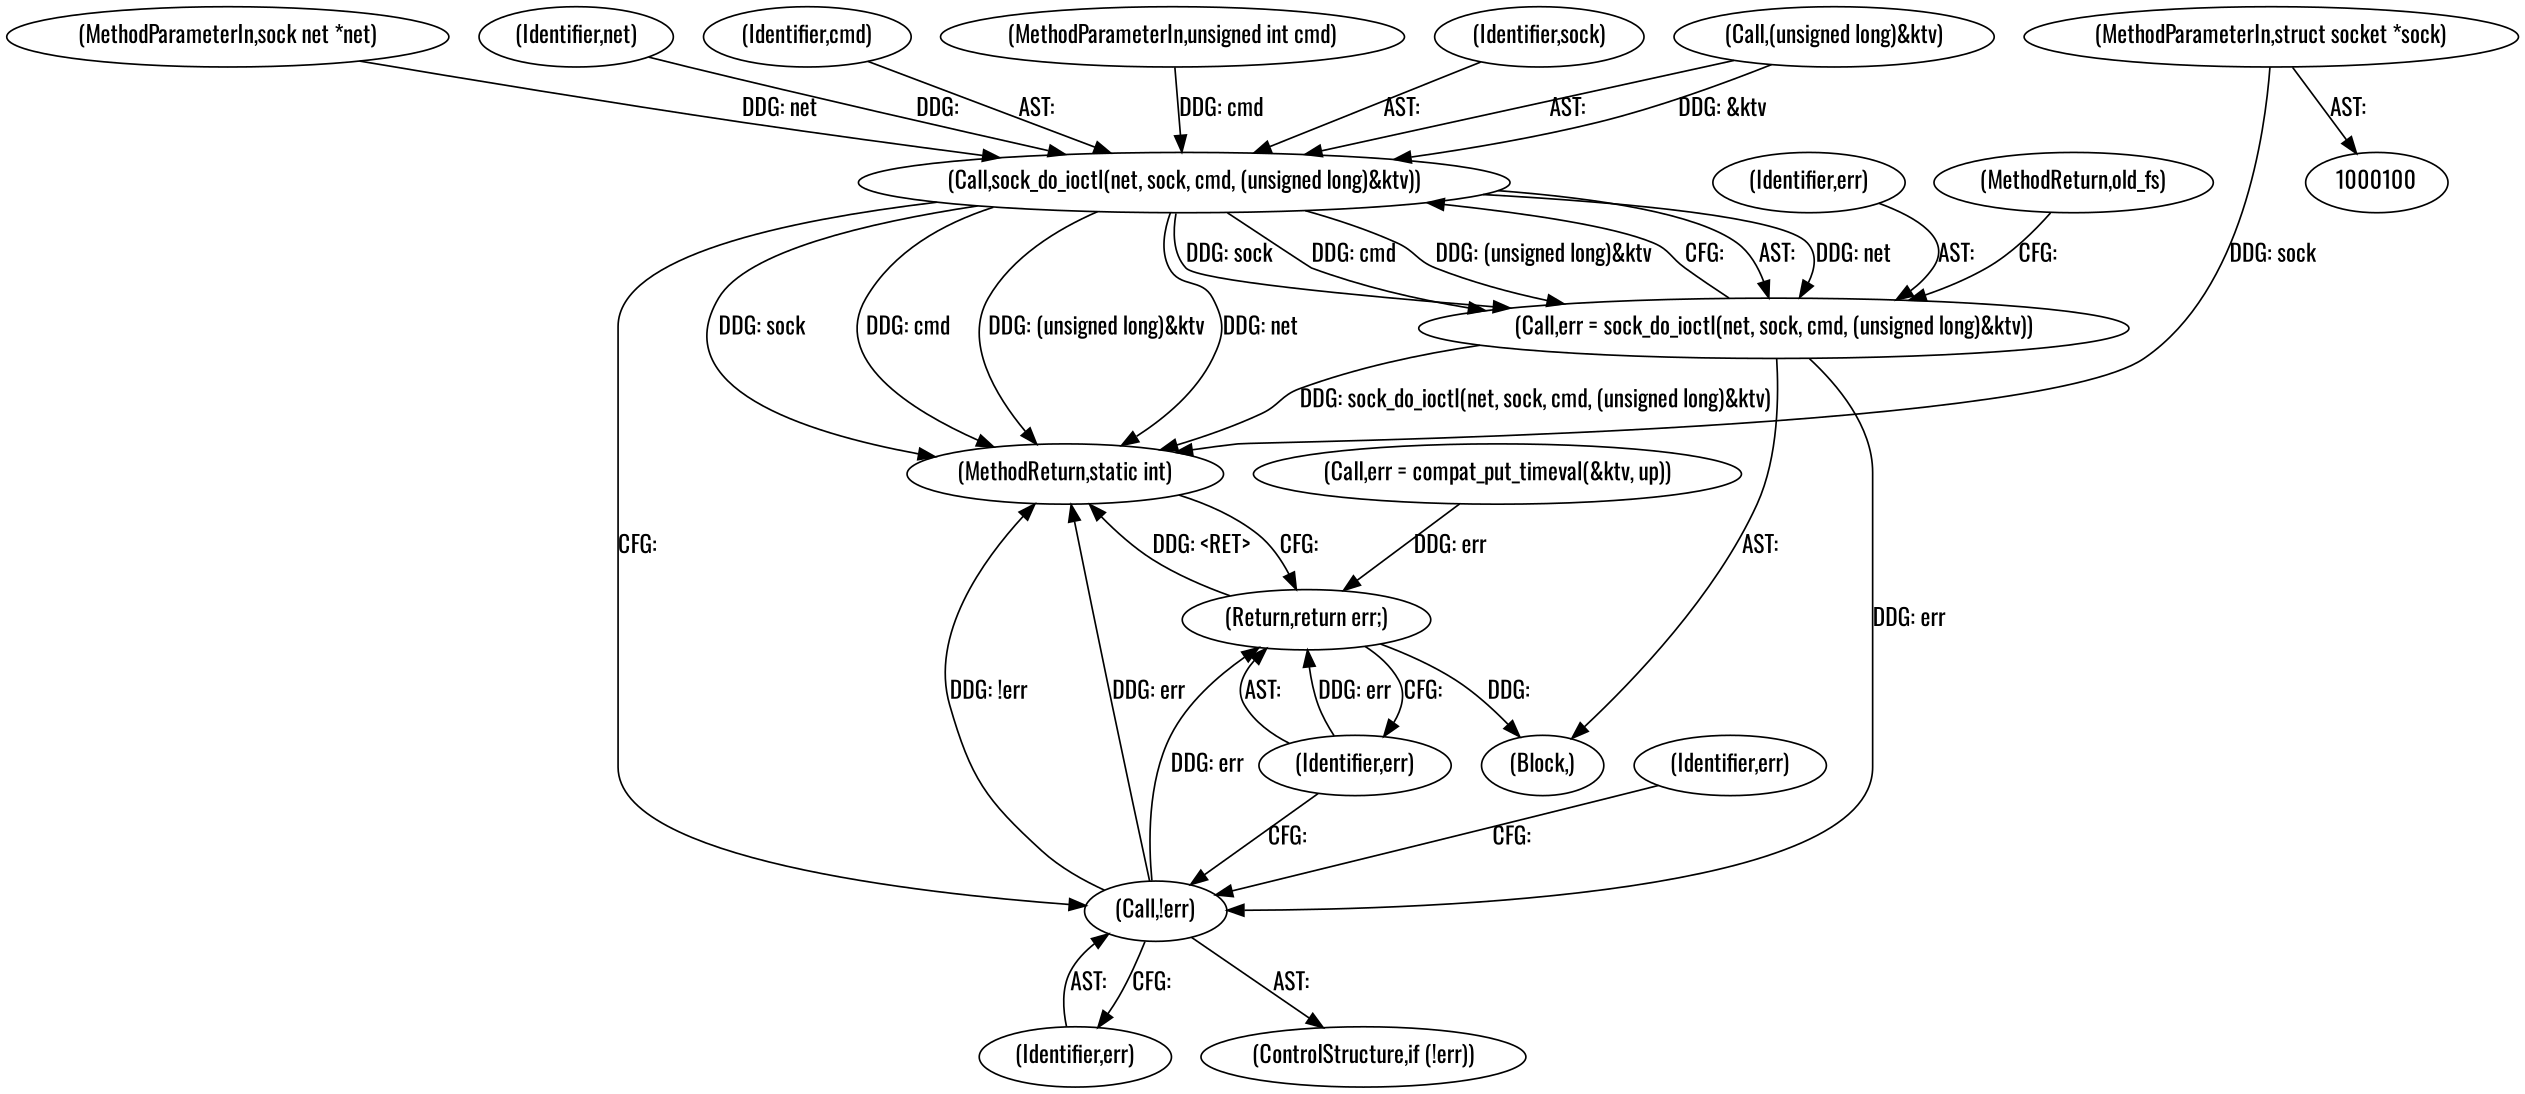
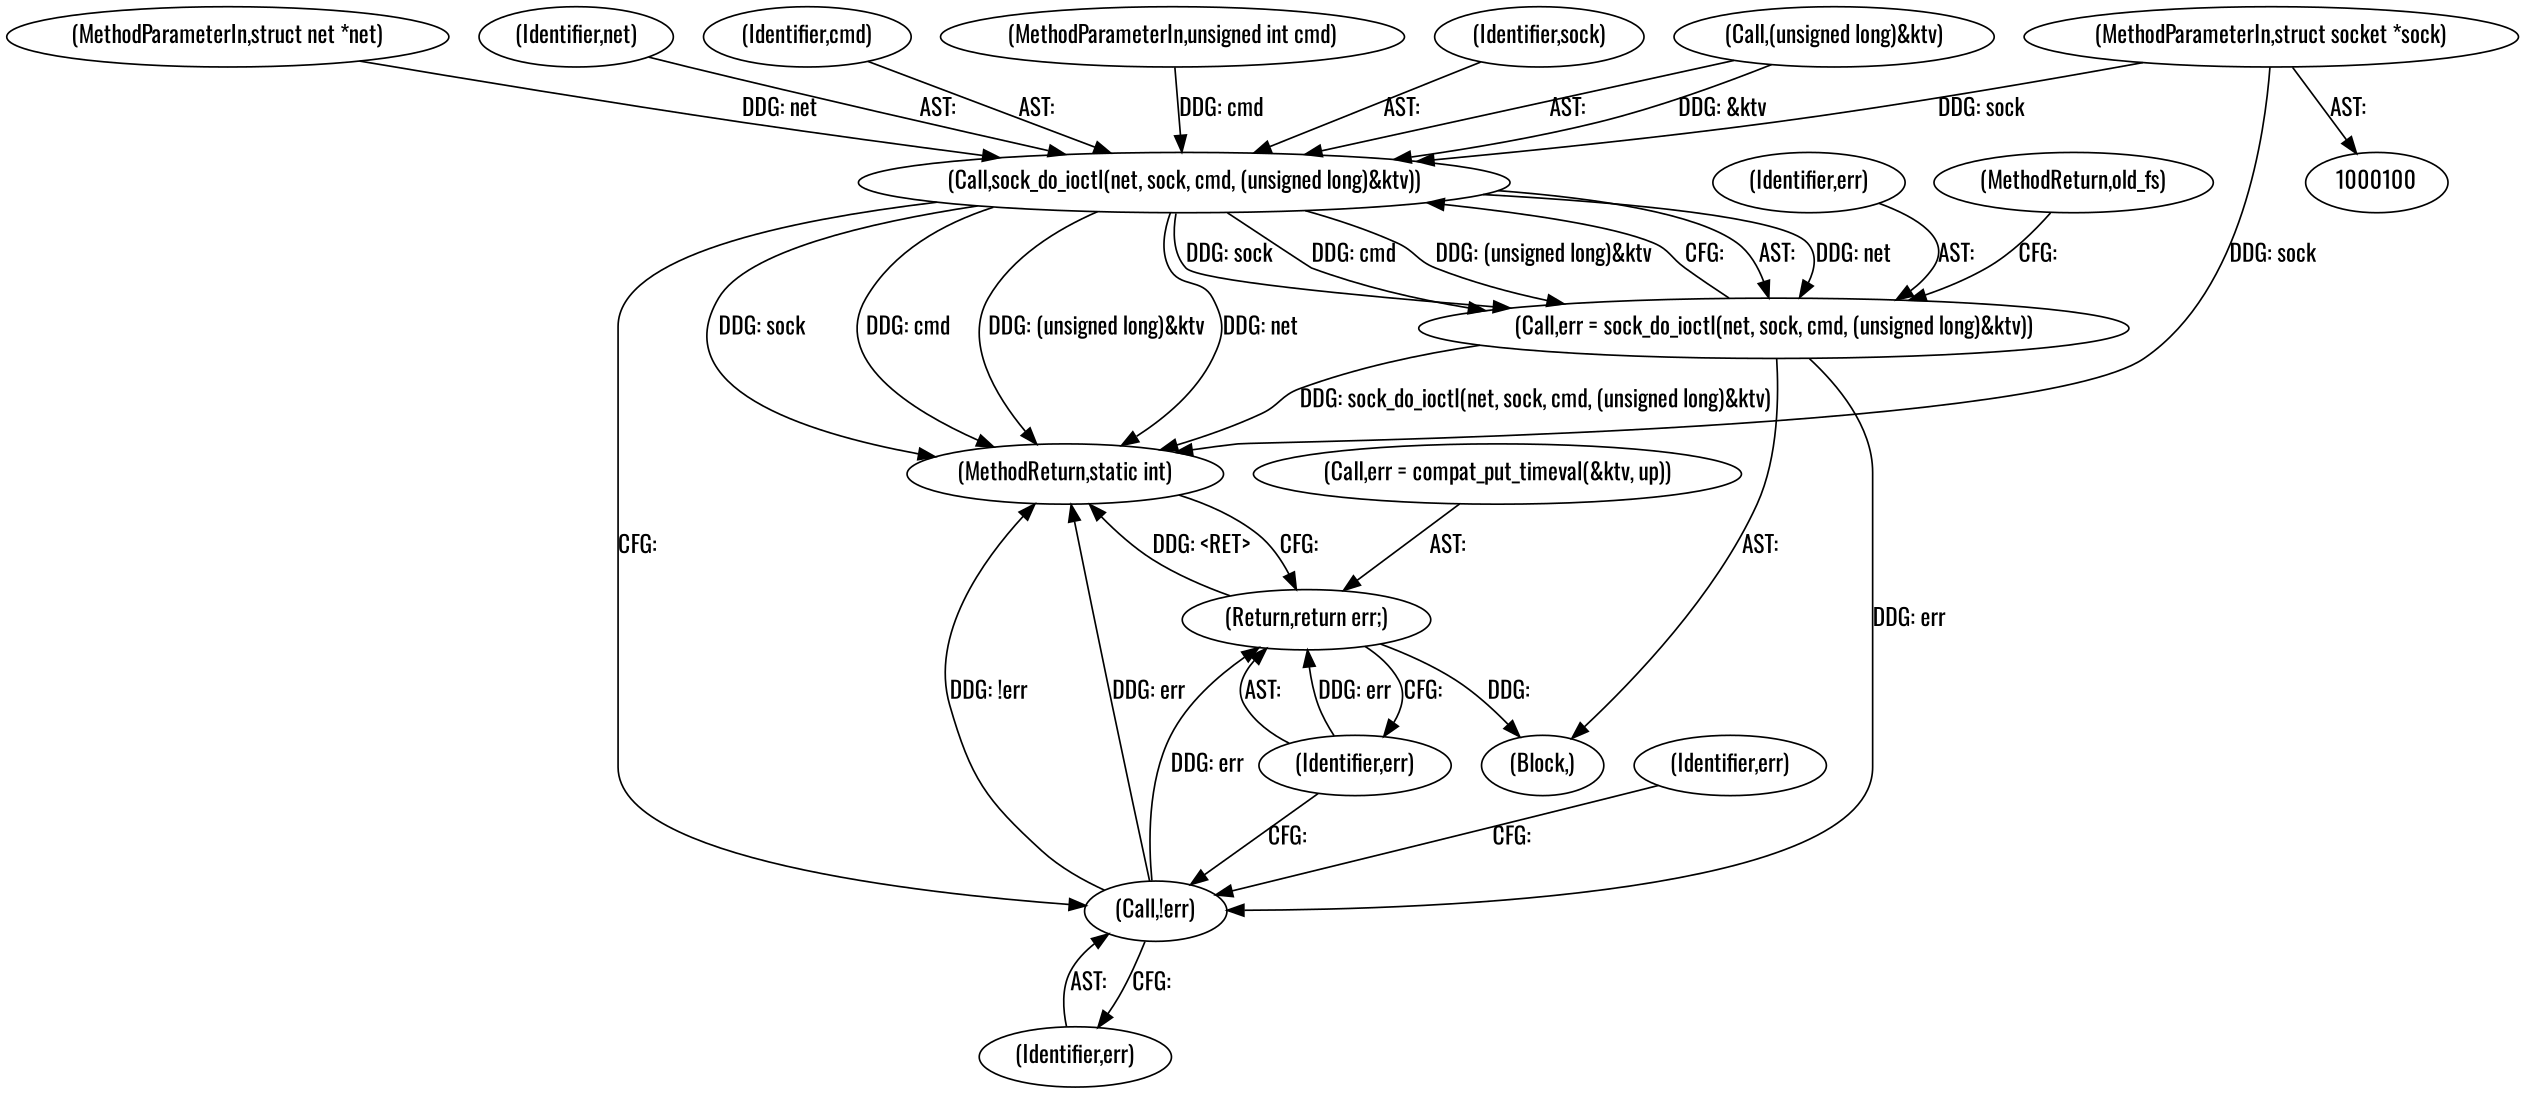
node "(MethodParameterIn,sock net *net)": label "(MethodParameterIn,sock net *net)" -> "(MethodParameterIn,struct net *net)"
edge "(Identifier,net)" -> "(Call,sock_do_ioctl(net, sock, cmd, (unsigned long)&ktv))": label "DDG: " -> "AST: "
edge "(MethodParameterIn,struct socket *sock)" -> "(Call,sock_do_ioctl(net, sock, cmd, (unsigned long)&ktv))": added, label "DDG: sock"
edge "(Call,err = compat_put_timeval(&ktv, up))" -> "(Return,return err;)": label "DDG: err" -> "AST: "
node "(ControlStructure,if (!err))": removed
